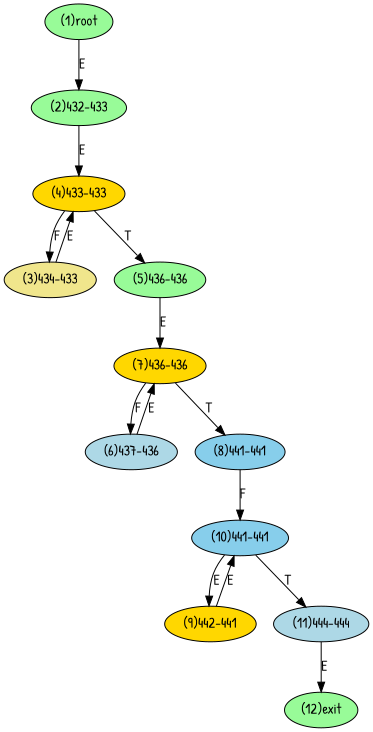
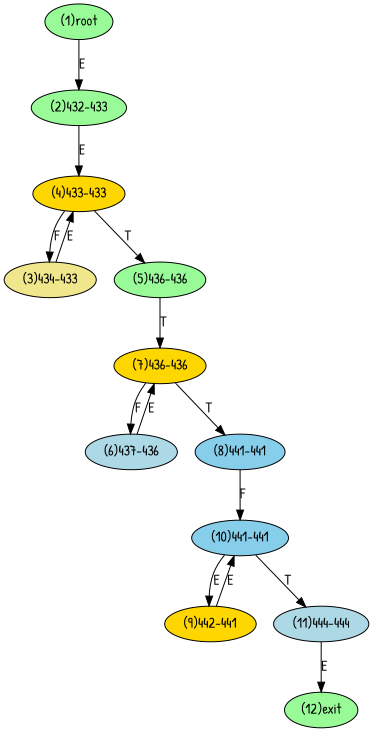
edge "(5)436-436" -> "(7)436-436": label "E" -> "T"
